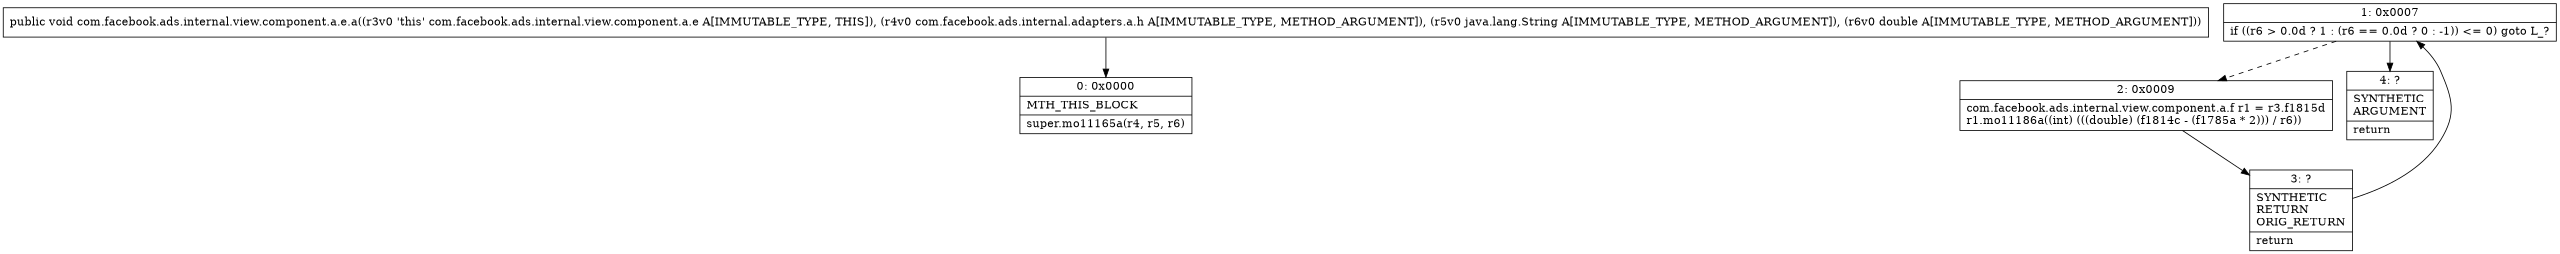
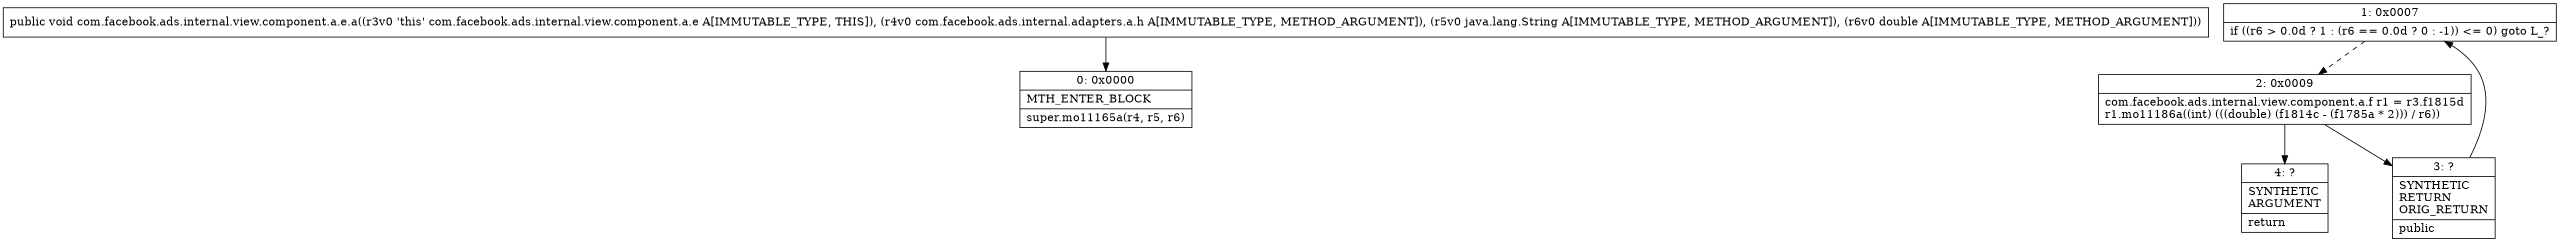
edge "1: 0x0007" -> "4: ?": now "2: 0x0009" -> "4: ?"
node "0: 0x0000": text "MTH_THIS_BLOCK" -> "MTH_ENTER_BLOCK"
node "3: ?": text "return" -> "public"
